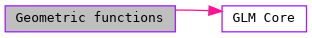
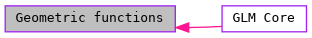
edge "Geometric functions" -> "GLM Core": reversed
